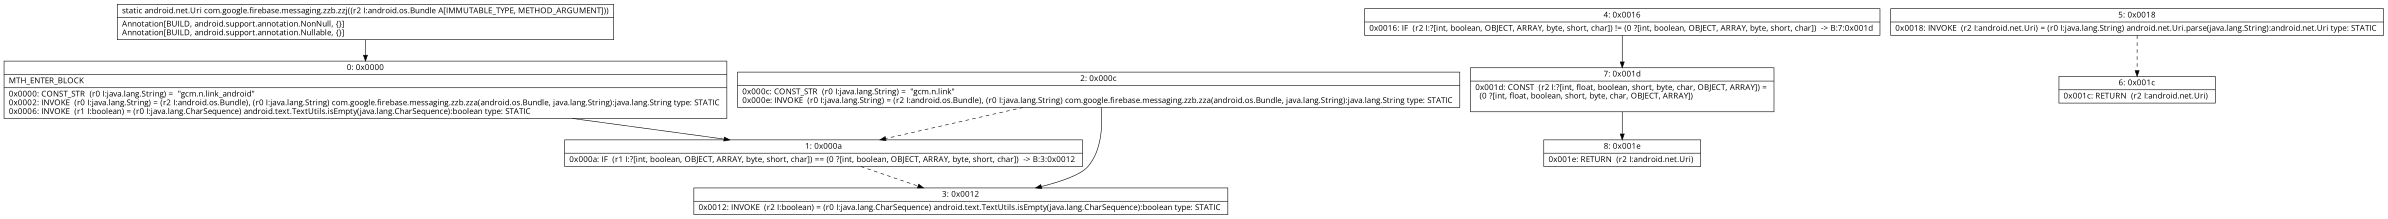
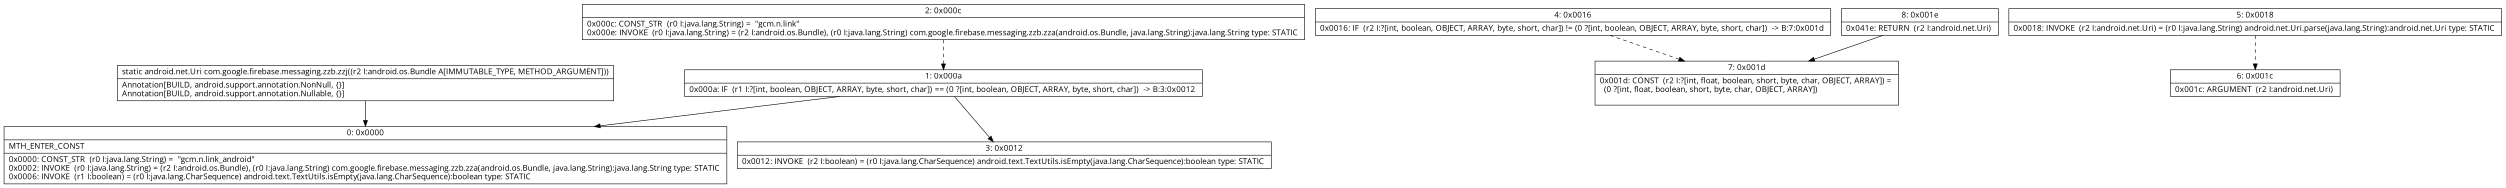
edge "4: 0x0016" -> "7: 0x001d": style solid -> dashed
node "0: 0x0000": text "MTH_ENTER_BLOCK" -> "MTH_ENTER_CONST"
node "6: 0x001c": text "0x001c: RETURN  (r2 I:android.net.Uri)" -> "0x001c: ARGUMENT  (r2 I:android.net.Uri)"
edge "7: 0x001d" -> "8: 0x001e": reversed
edge "0: 0x0000" -> "1: 0x000a": reversed
node "8: 0x001e": text "0x001e: RETURN  (r2 I:android.net.Uri)" -> "0x041e: RETURN  (r2 I:android.net.Uri)"
edge "2: 0x000c" -> "3: 0x0012": removed
edge "1: 0x000a" -> "3: 0x0012": style dashed -> solid
